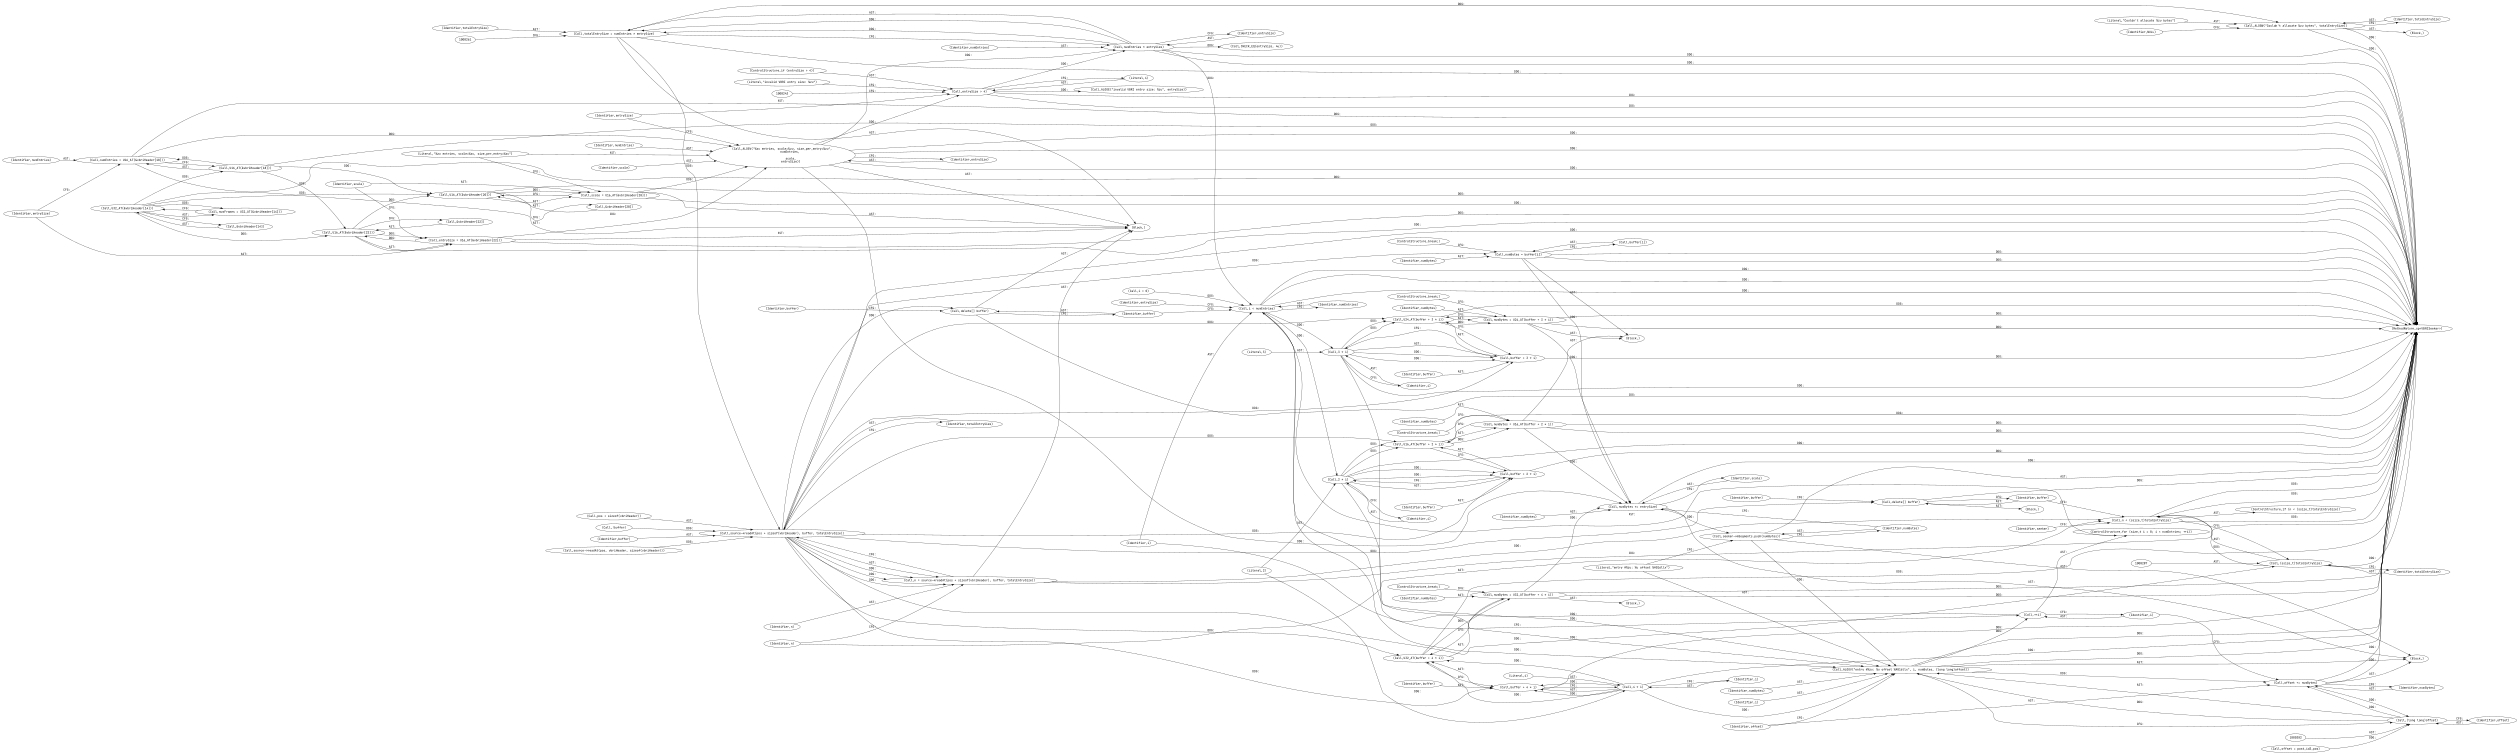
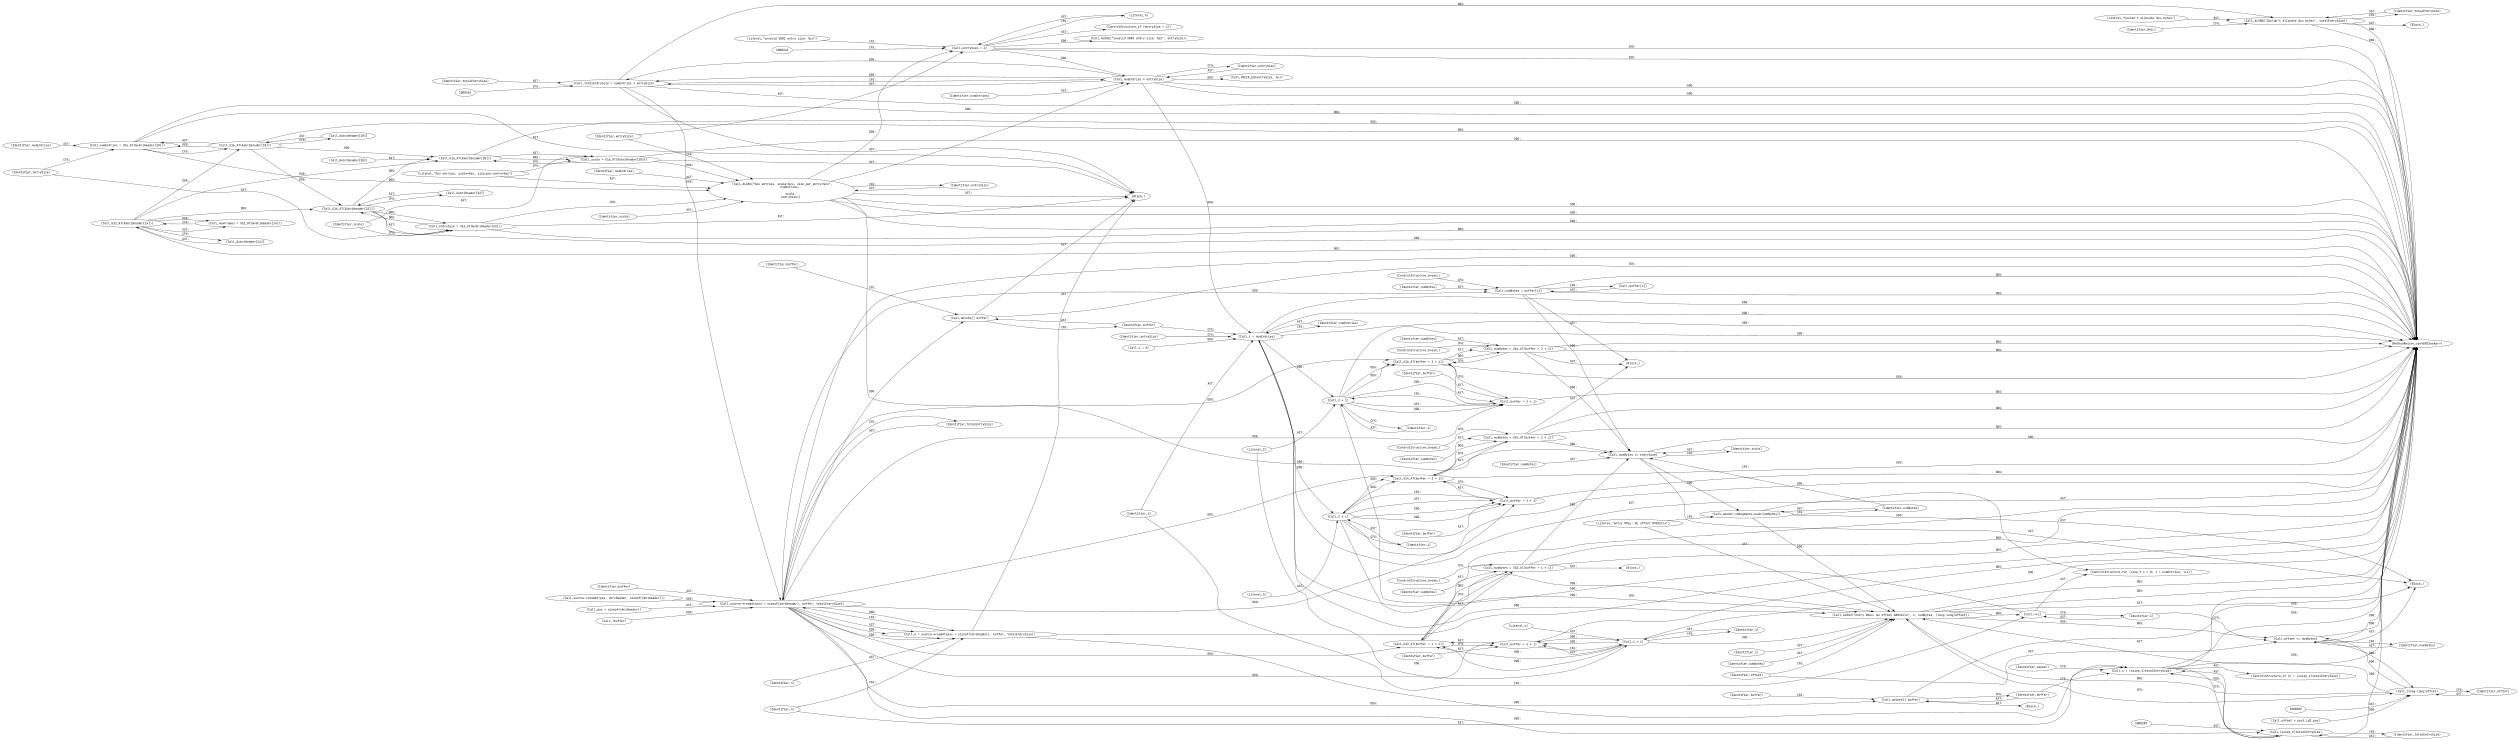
edge "(ControlStructure,if (entrySize > 4))" -> "(Call,entrySize > 4)": reversed
node "(Call,&vbriHeader[18])": added
edge "(Call,U16_AT(&vbriHeader[20]))" -> "(Call,&vbriHeader[20])": removed, label "CFG:"
